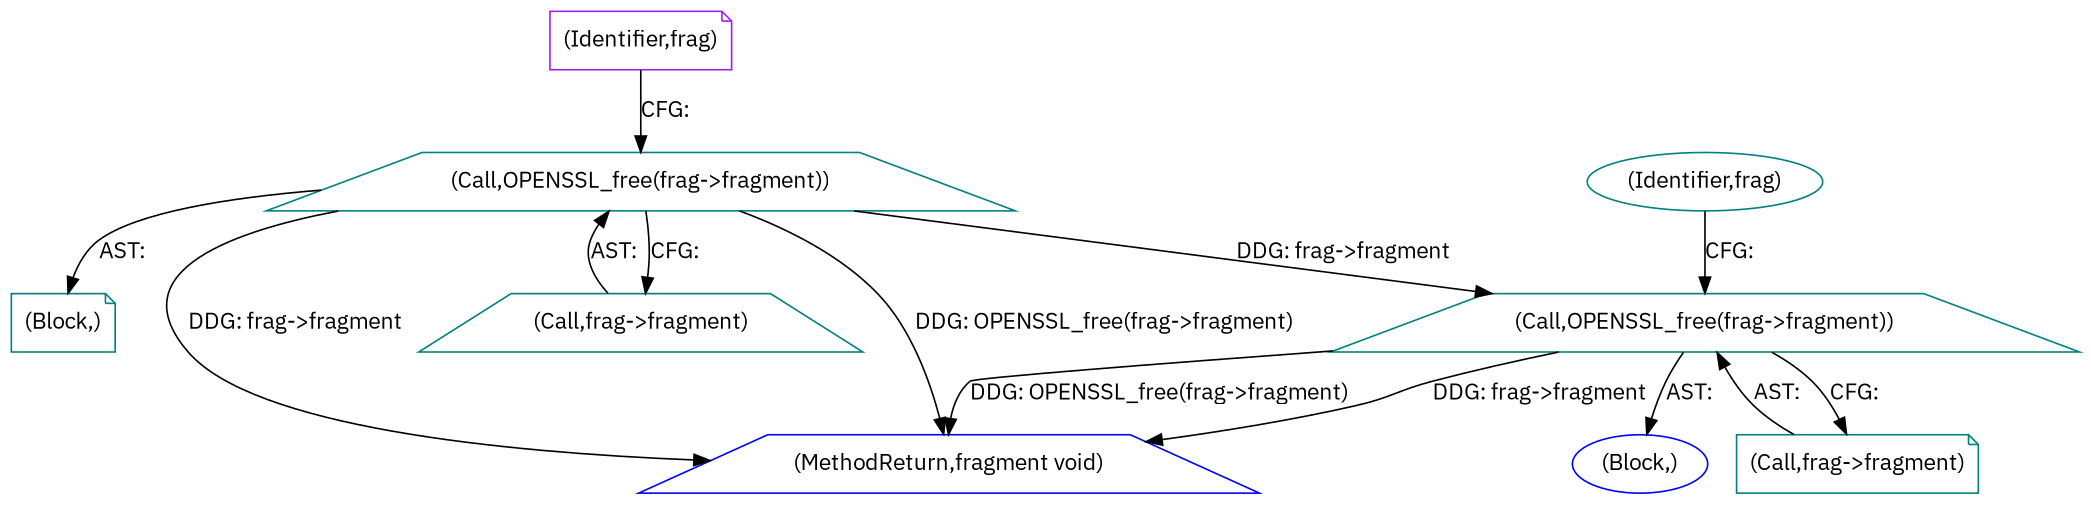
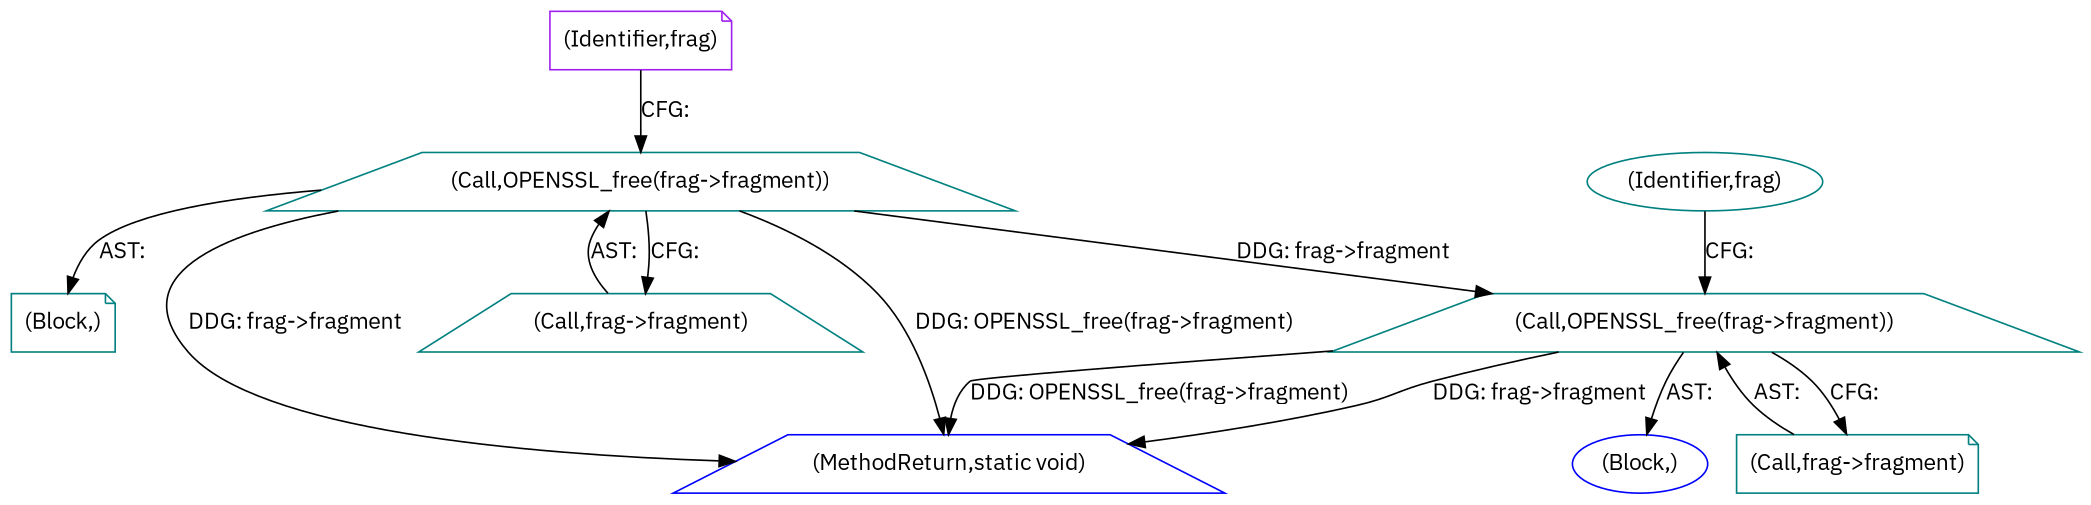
node "(MethodReturn,fragment void)": label "(MethodReturn,fragment void)" -> "(MethodReturn,static void)"
